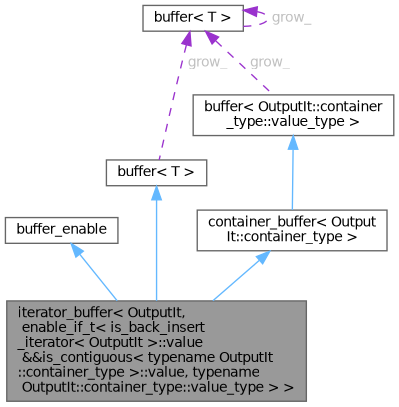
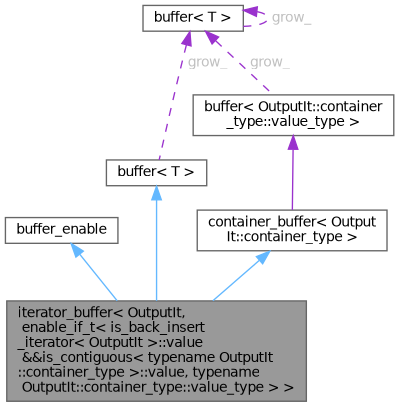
edge "container_buffer< Output It::container_type >" -> "buffer< OutputIt::container _type::value_type >": color steelblue1 -> darkorchid3
